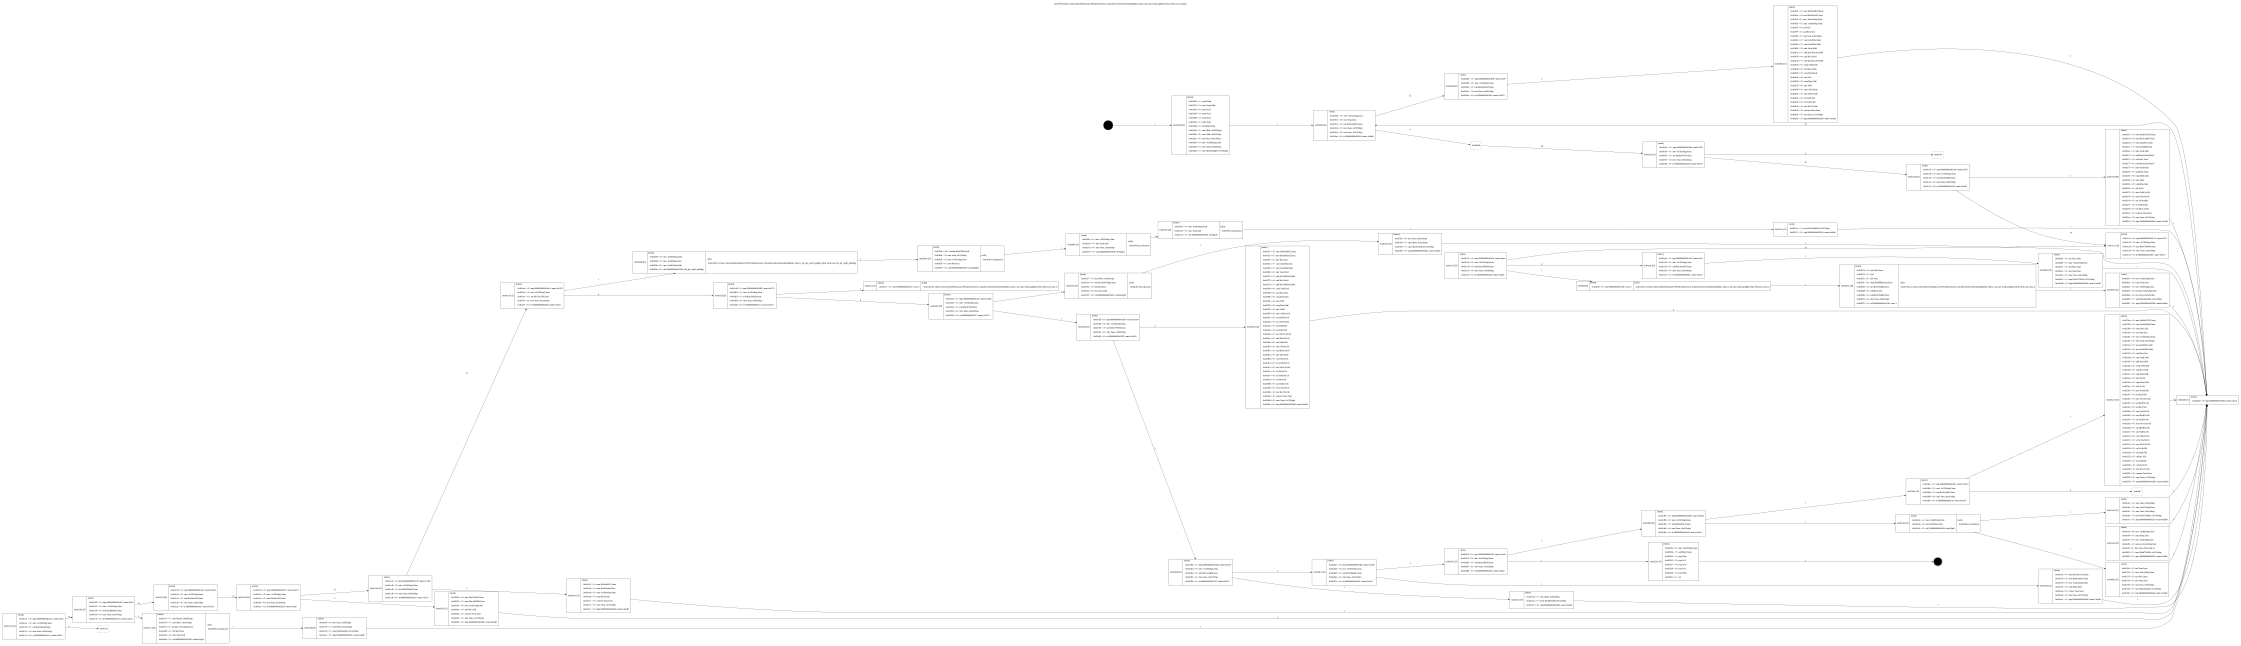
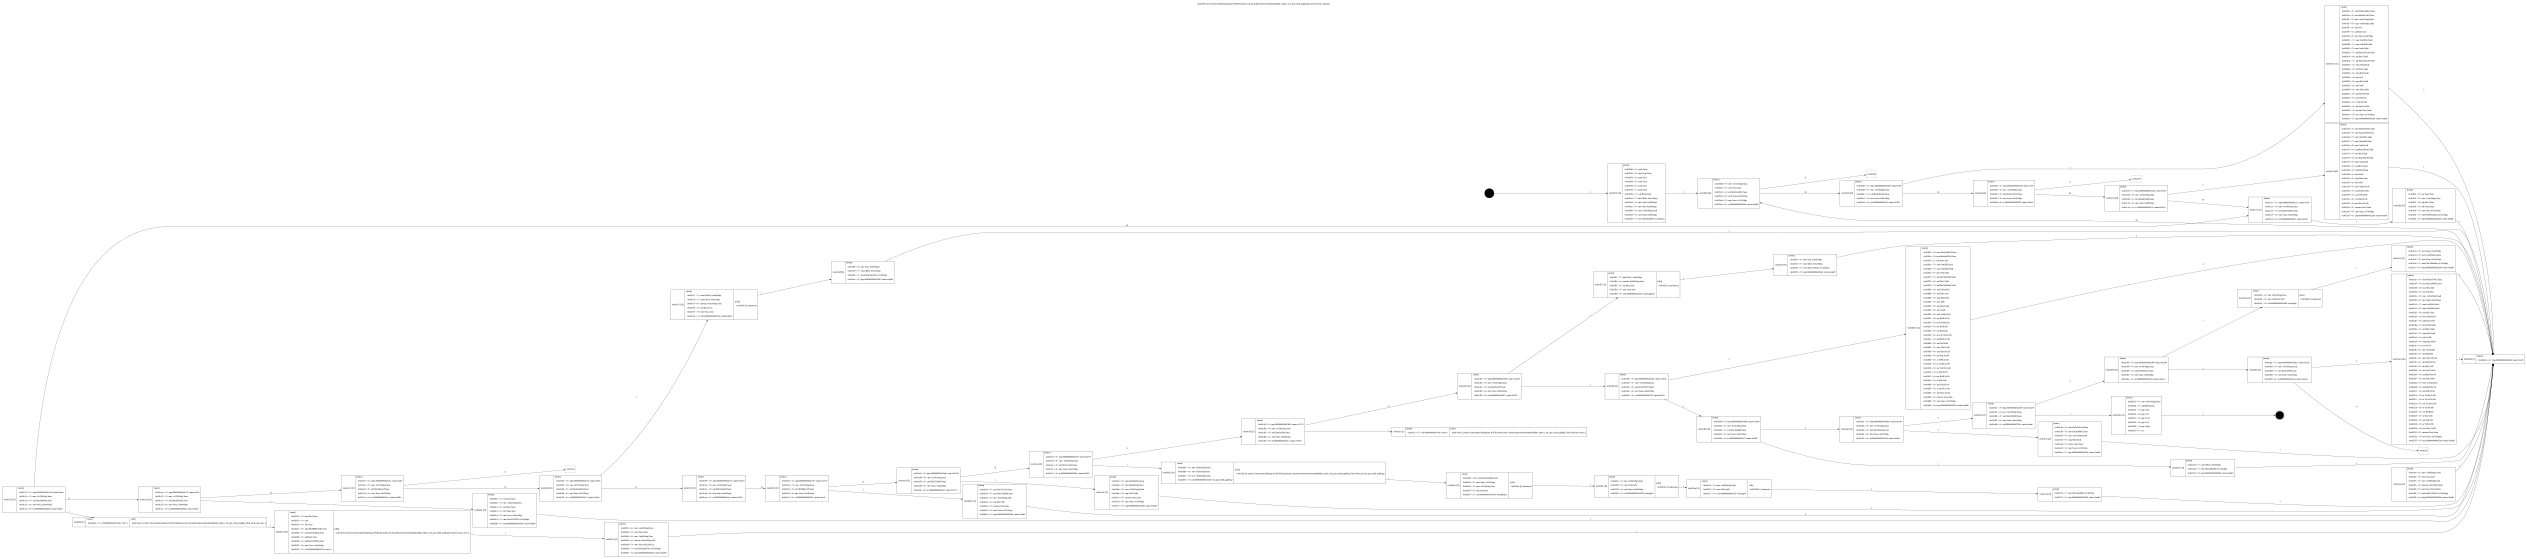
edge "0x40224d" -> "0x401bea [25]": now "0x401bd4 [22]" -> "0x401bea [25]"
edge "0x401c4e [25]" -> "0x401c67 [25]": added, label "16"
edge "0x401e34 [13]" -> "0x401f0e [25]": now "0x401c1c [25]" -> "0x401f0e [25]"
